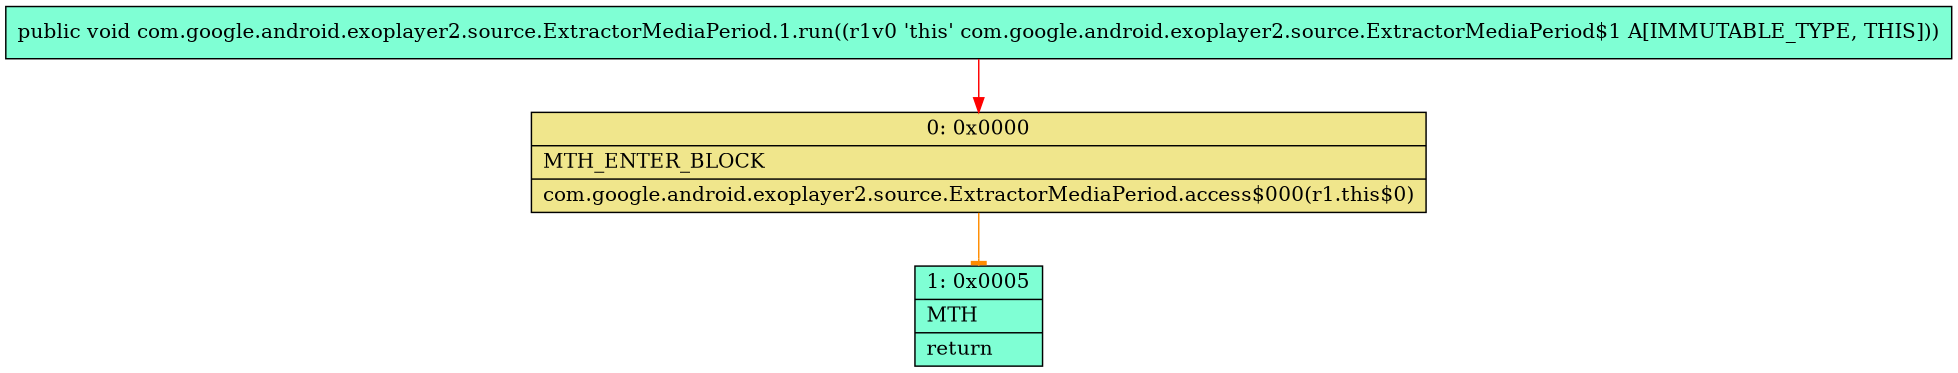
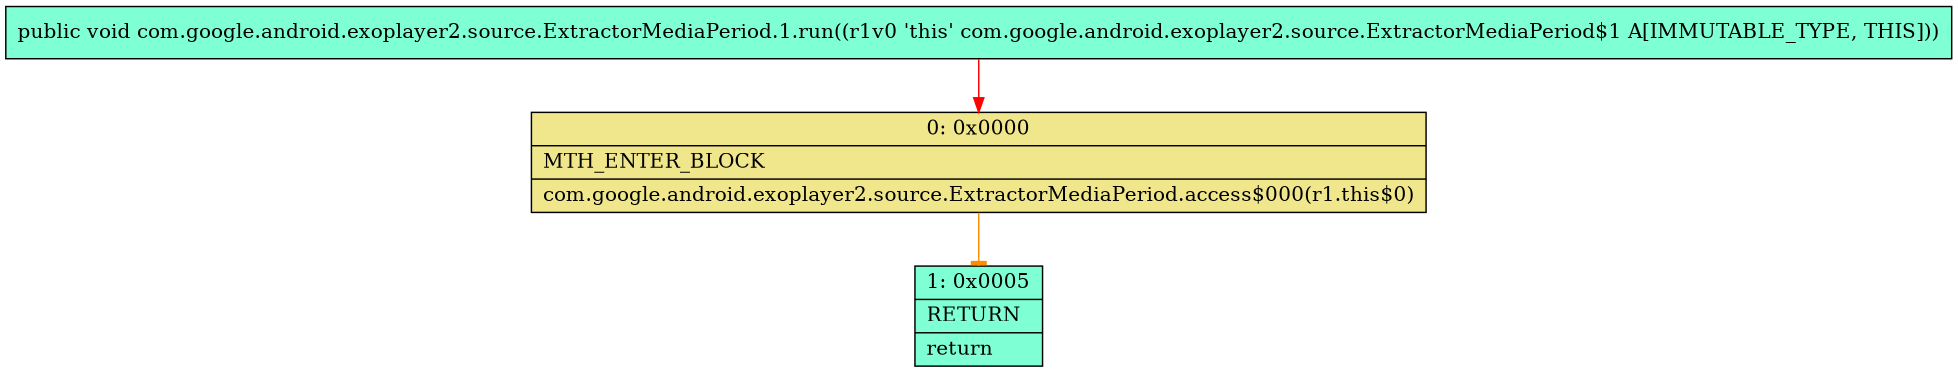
node "1: 0x0005": text "MTH" -> "RETURN"
